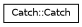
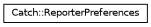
node "Catch::Catch": label "Catch::Catch" -> "Catch::ReporterPreferences"
